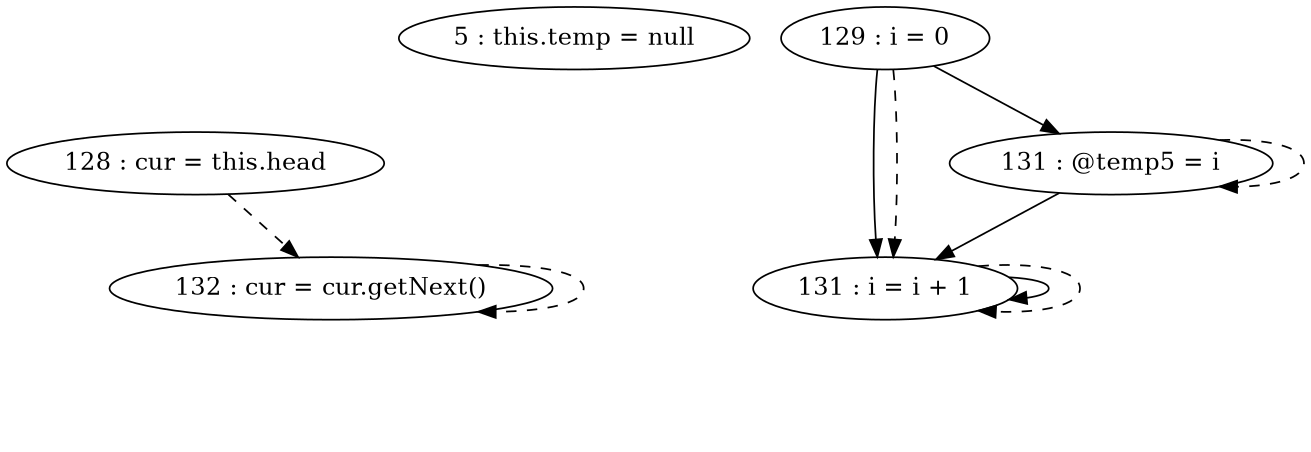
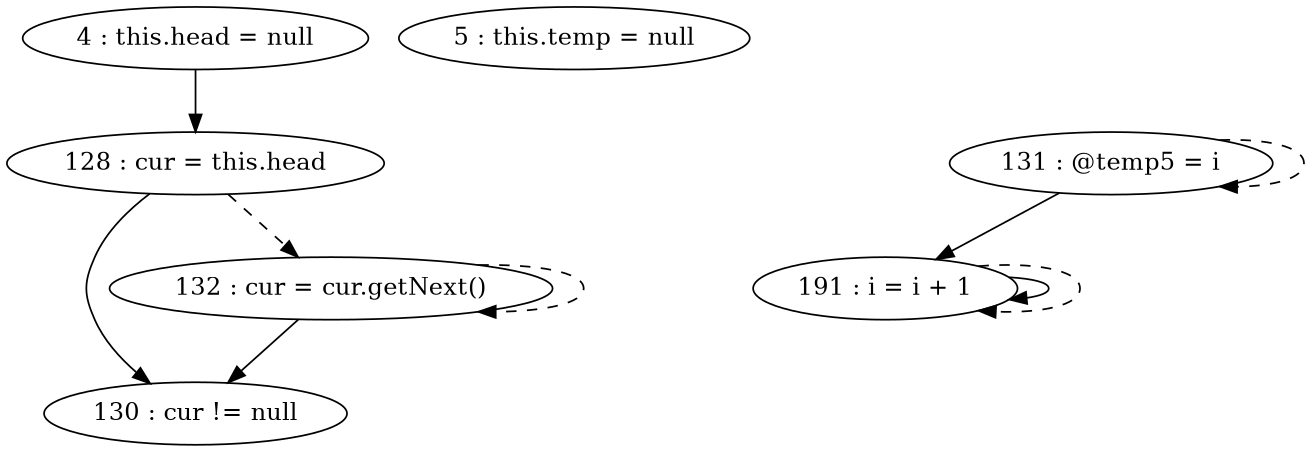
node "4 : this.head = null": added
node "129 : i = 0": removed
node "131 : i = i + 1": label "131 : i = i + 1" -> "191 : i = i + 1"
node "130 : cur != null": added
